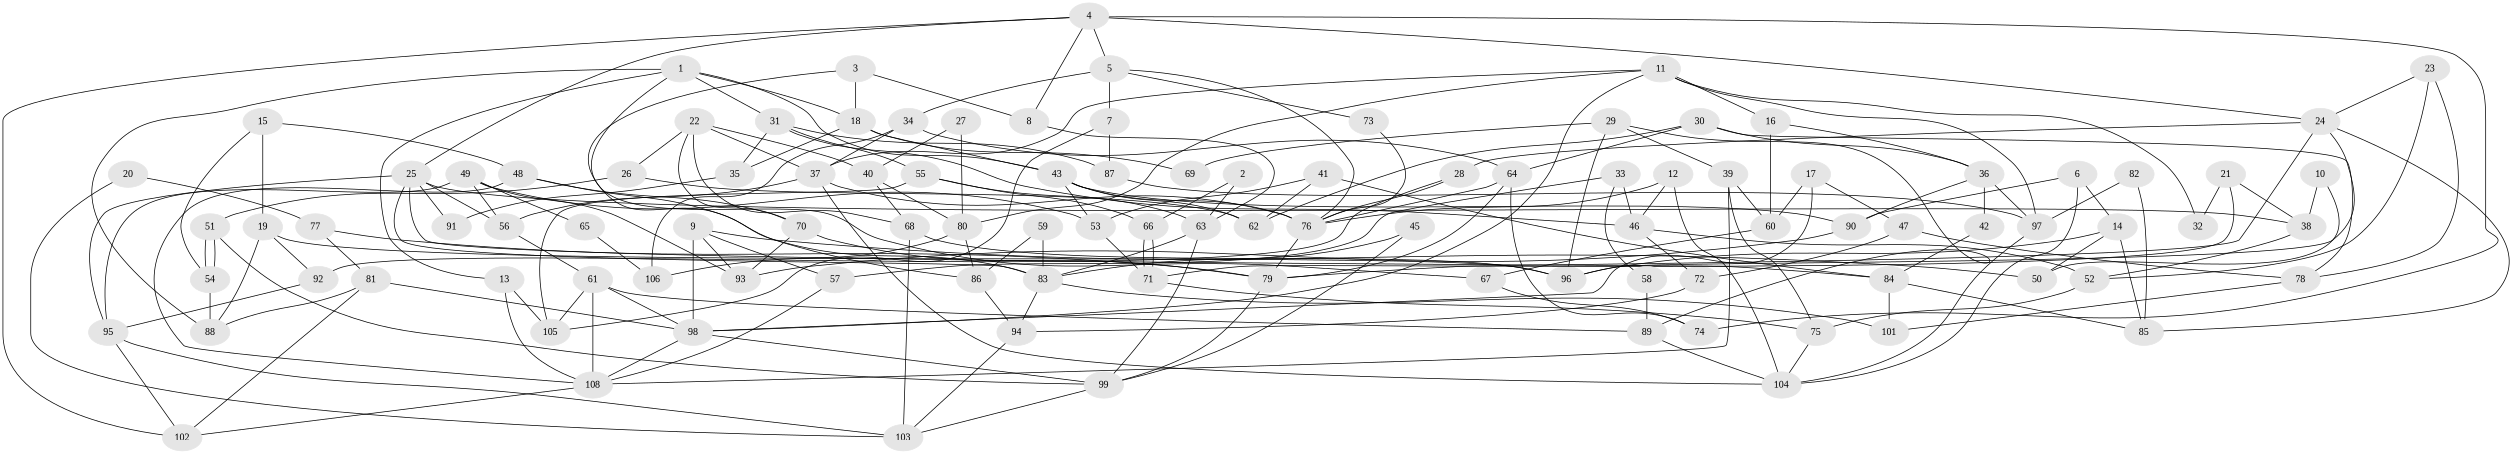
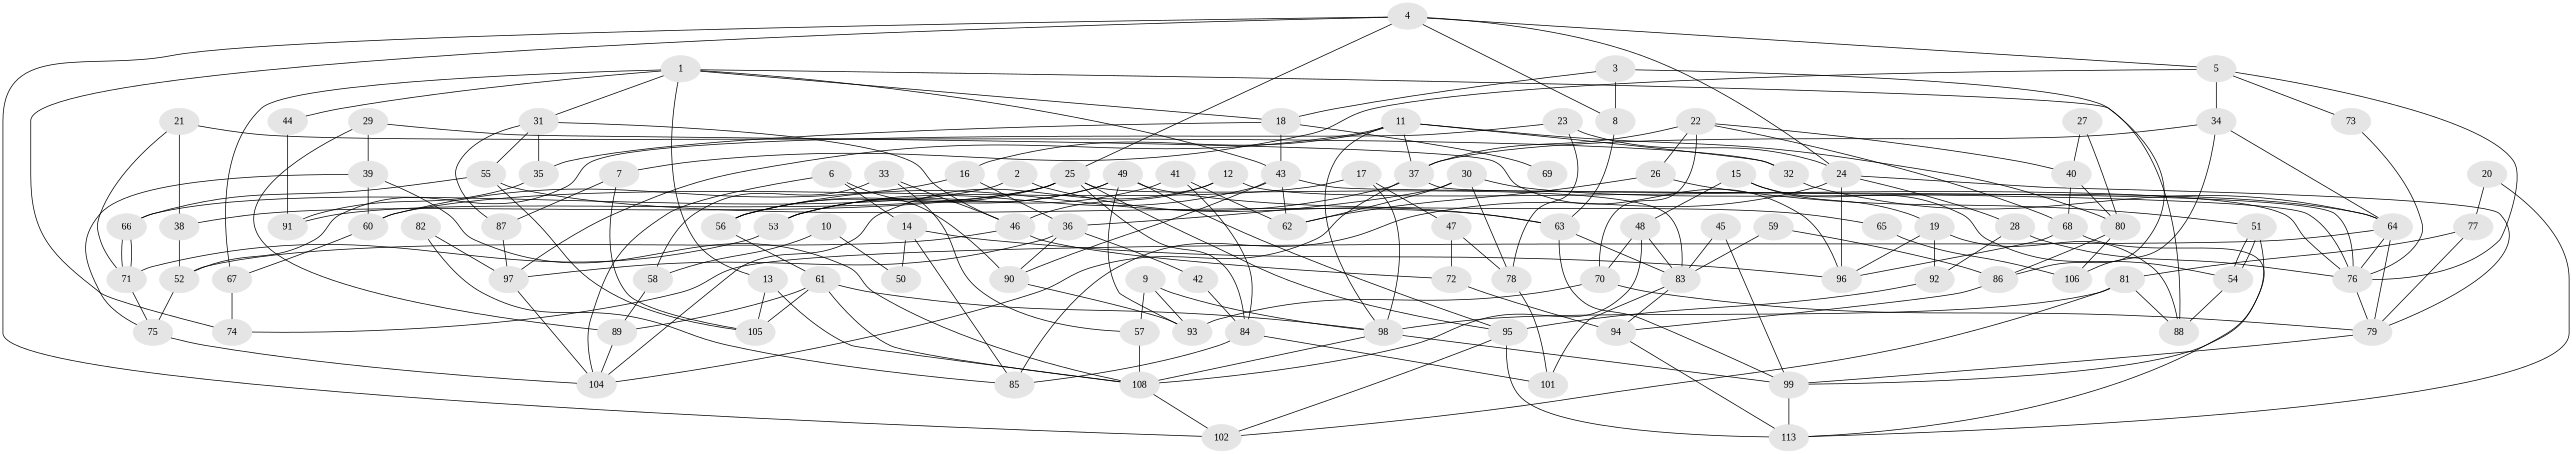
node "44": added
edge "29" -- "69": removed
edge "10" -- "38": now "10" -- "58"
edge "32" -- "64": added
edge "9" -- "50": removed
node "103": label "103" -> "113"
